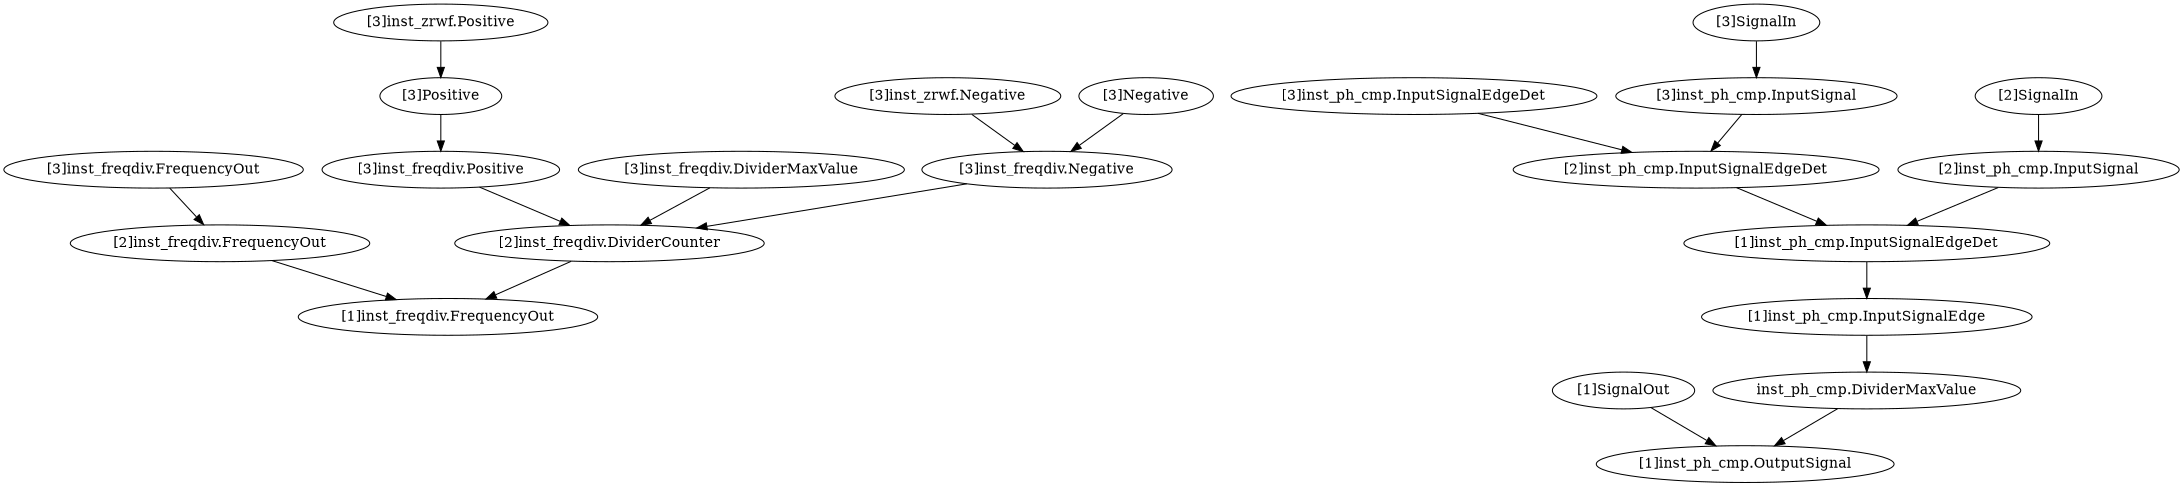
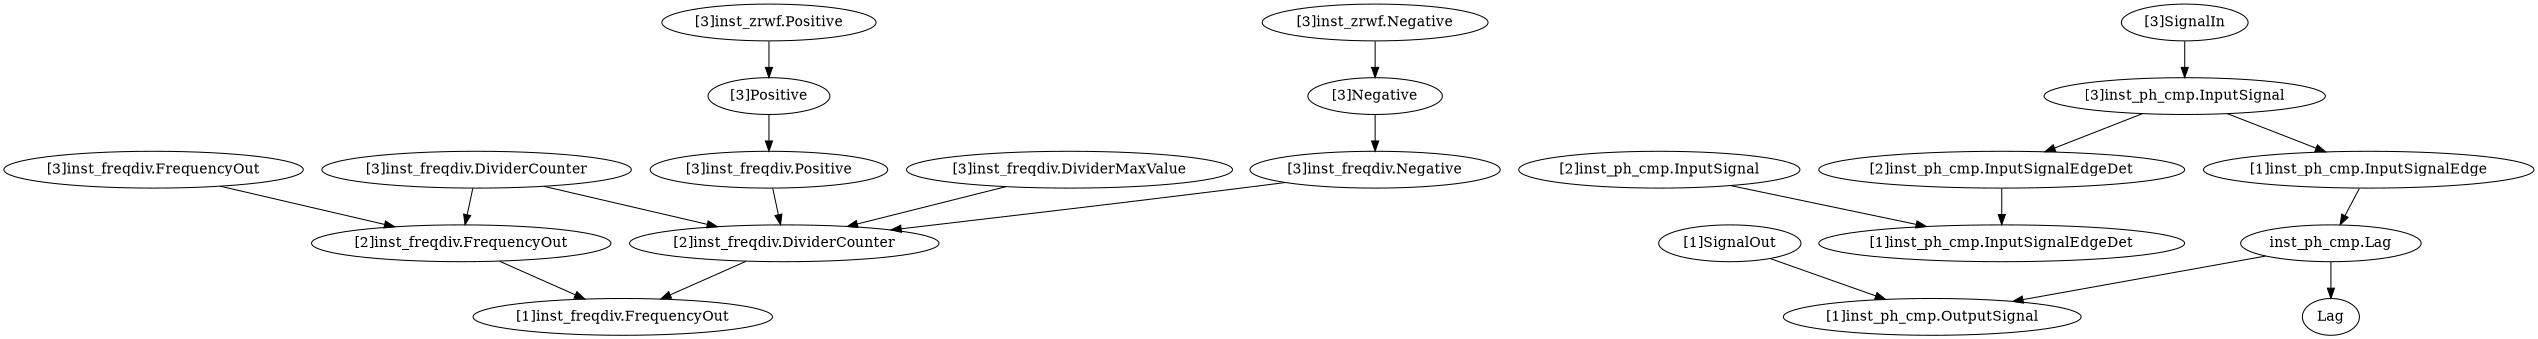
node "[3]inst_ph_cmp.InputSignalEdgeDet": removed
node "[2]SignalIn": removed
edge "[3]inst_zrwf.Negative" -> "[3]inst_freqdiv.Negative": now "[3]inst_zrwf.Negative" -> "[3]Negative"
node "[3]inst_freqdiv.DividerCounter": added
edge "[1]inst_ph_cmp.InputSignalEdgeDet" -> "[1]inst_ph_cmp.InputSignalEdge": now "[3]inst_ph_cmp.InputSignal" -> "[1]inst_ph_cmp.InputSignalEdge"
node "Lag": added
node "inst_ph_cmp.DividerMaxValue": label "inst_ph_cmp.DividerMaxValue" -> "inst_ph_cmp.Lag"
